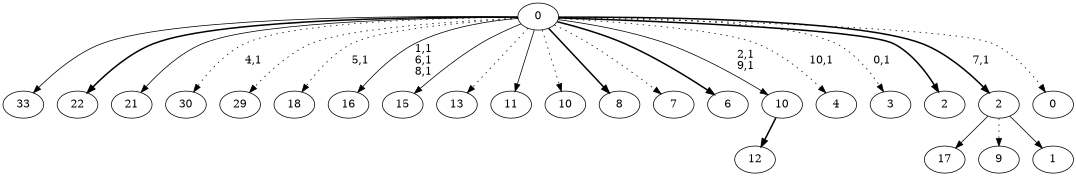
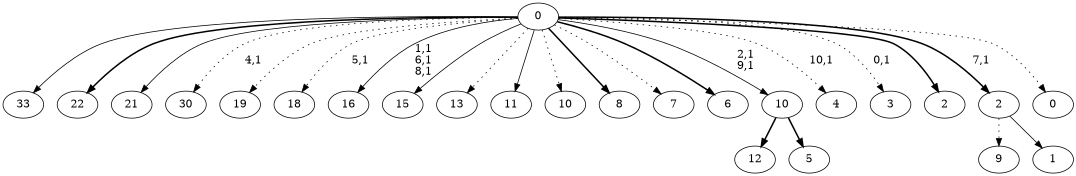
node "29": label "29" -> "19"
node "5": added
node "17": removed
